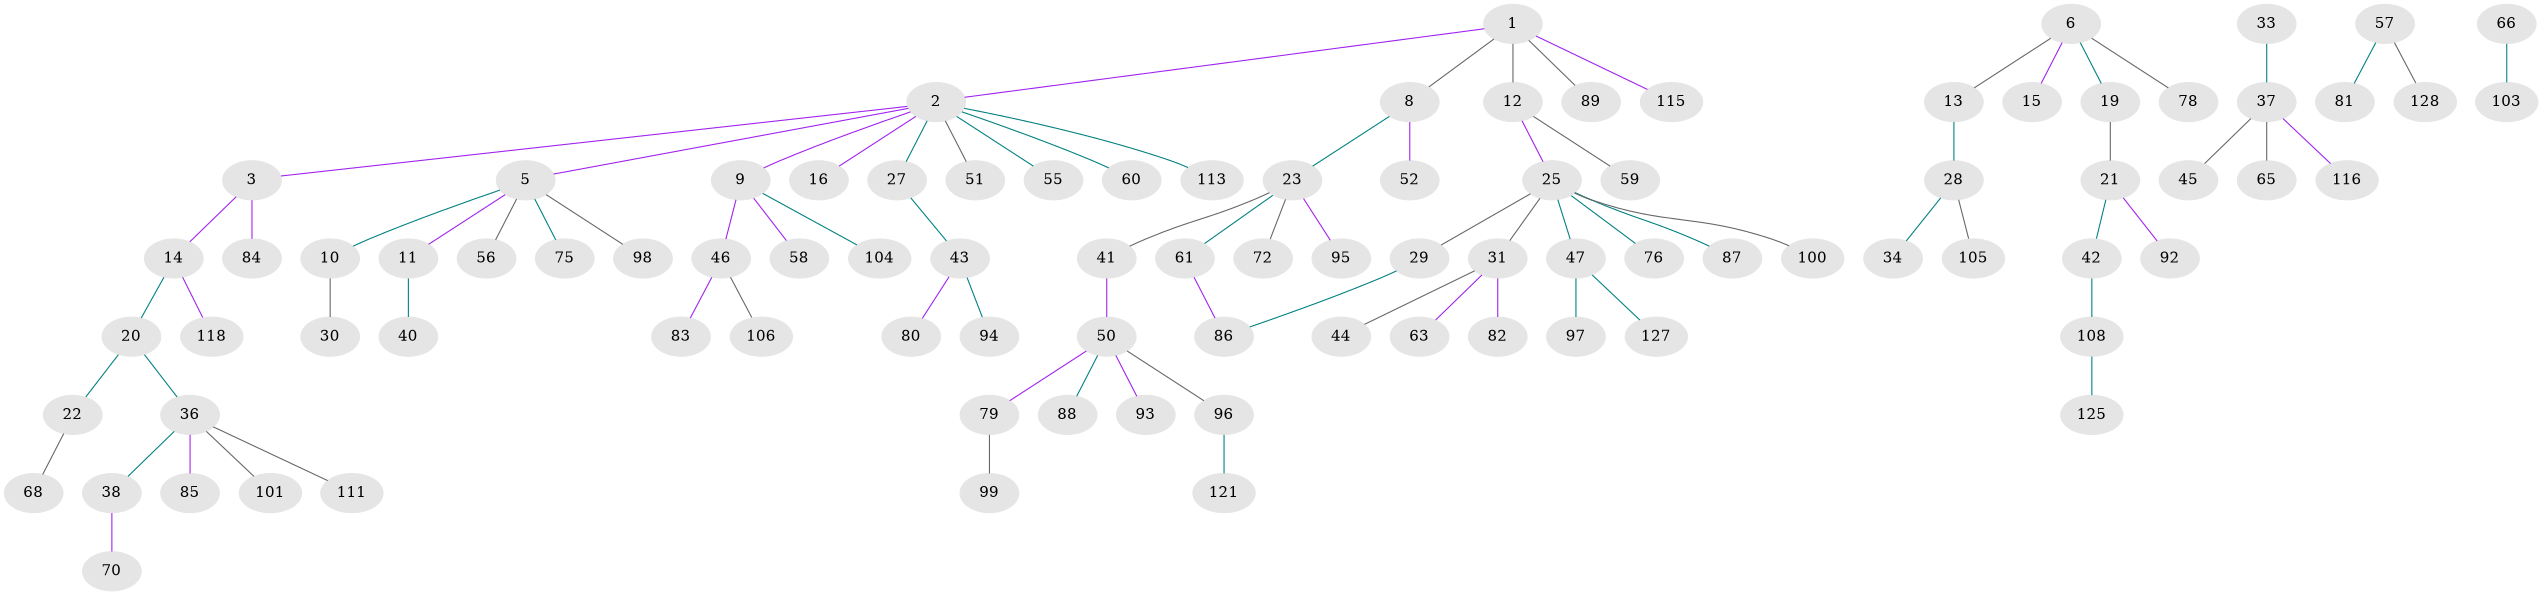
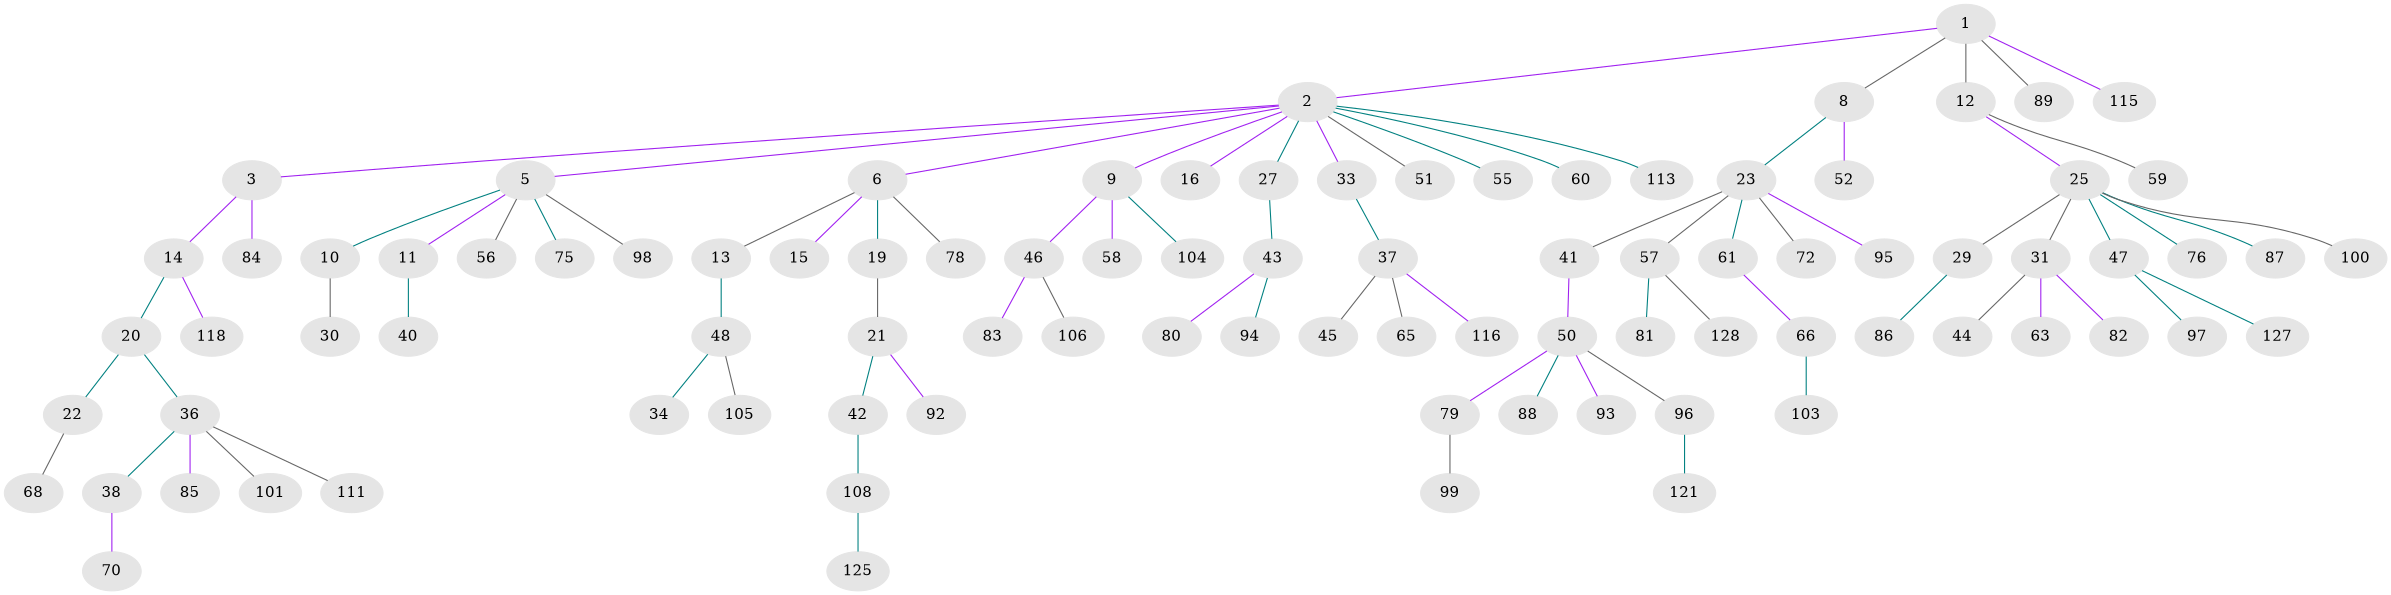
edge "2" -- "6": added
edge "2" -- "33": added
node "28": label "28" -> "48"
edge "23" -- "57": added
edge "61" -- "86": now "61" -- "66"
